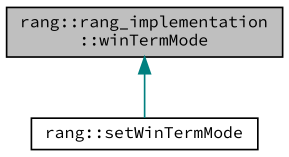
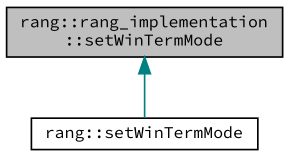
node "rang::rang_implementation ::winTermMode": label "rang::rang_implementation ::winTermMode" -> "rang::rang_implementation ::setWinTermMode"
